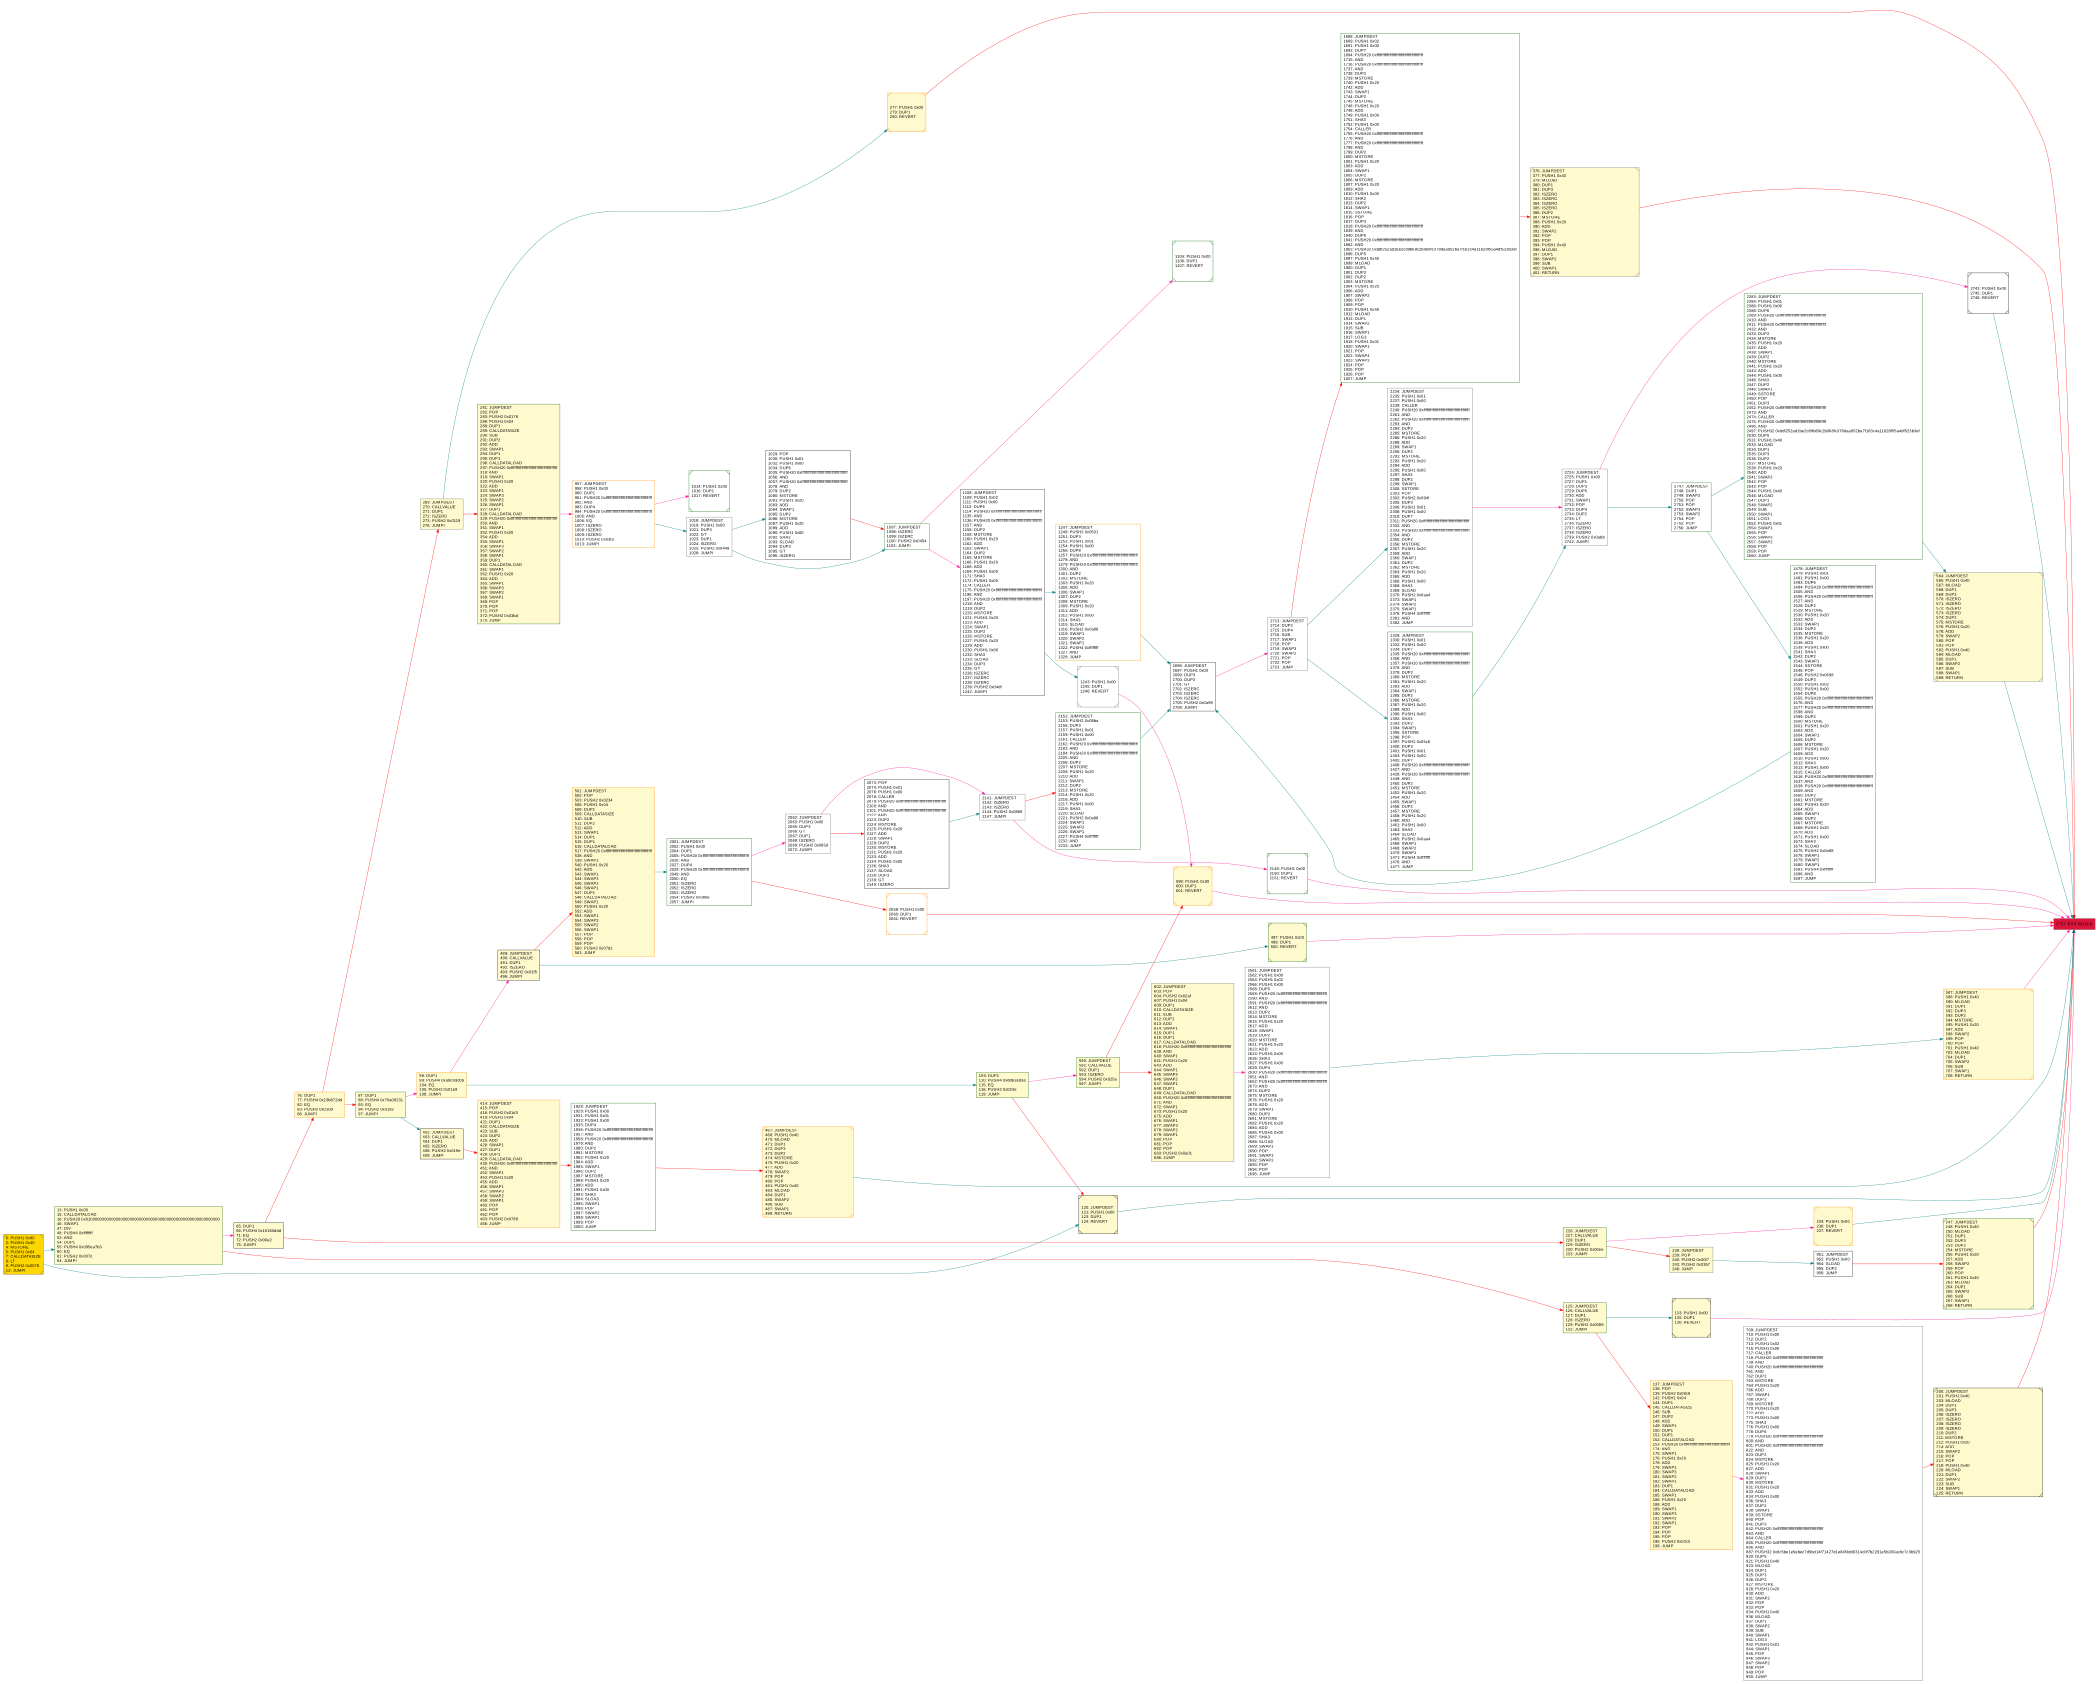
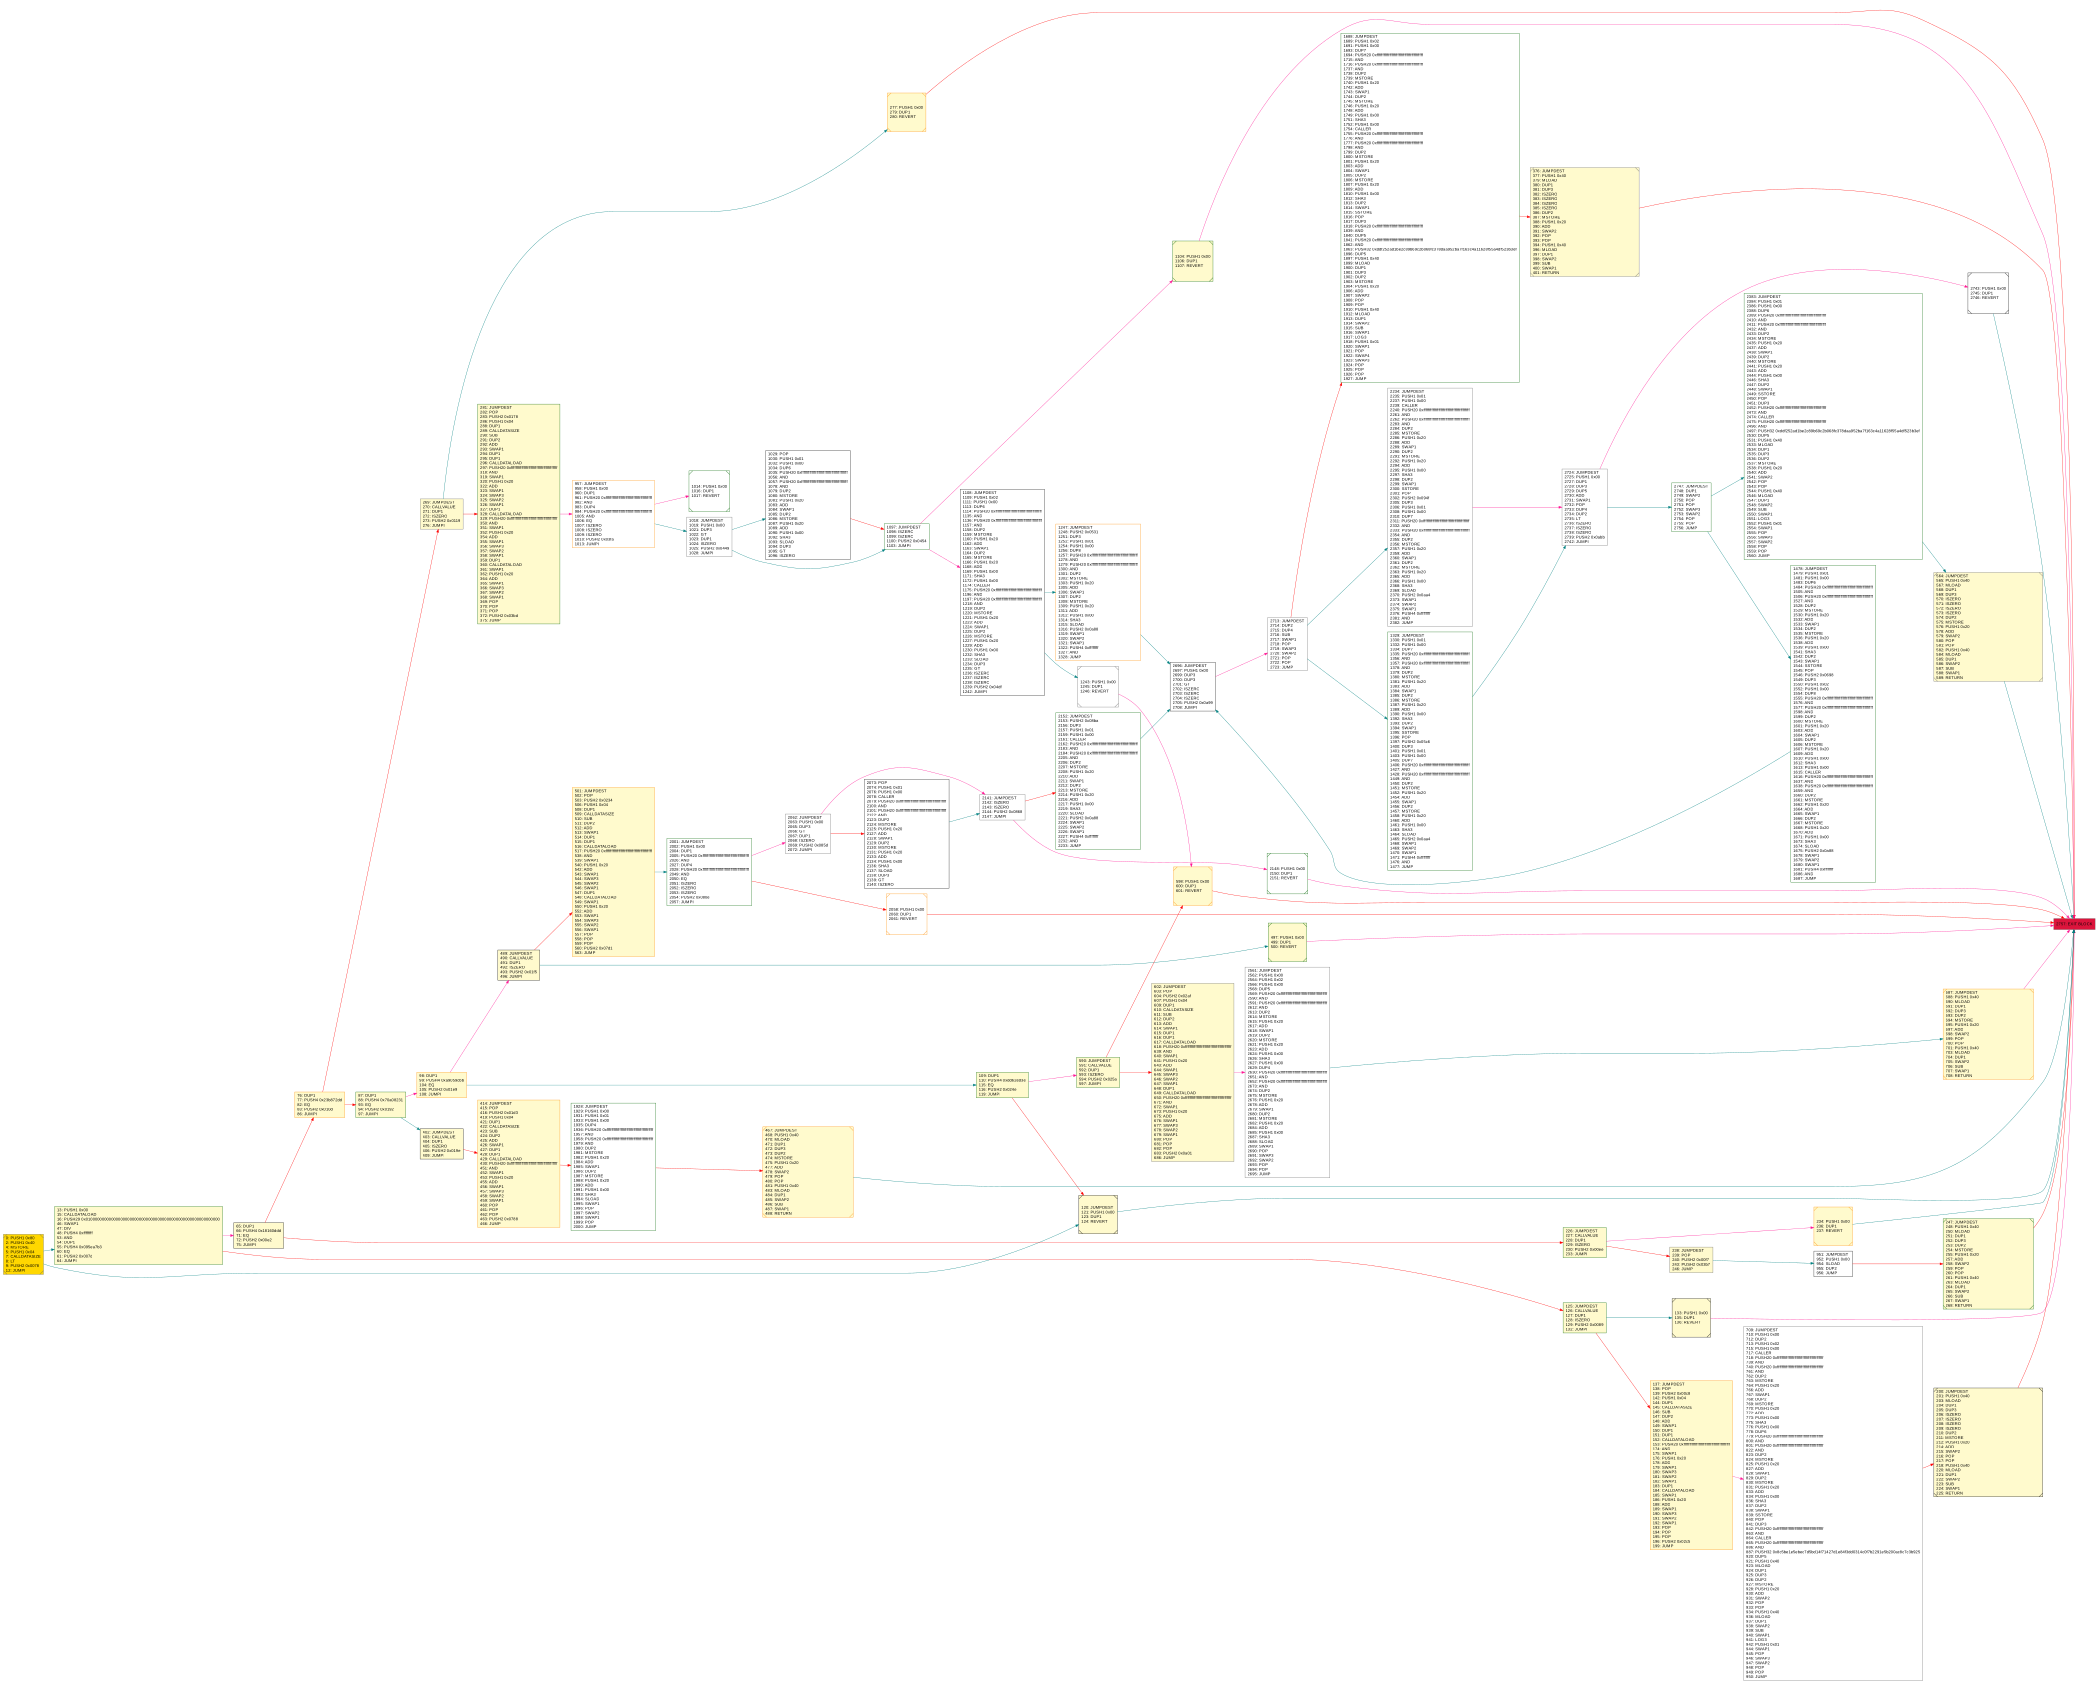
edge "1104: PUSH1 0x00 1106: DUP1 1107: REVERT" -> "2757: EXIT BLOCK": added
node "1104: PUSH1 0x00 1106: DUP1 1107: REVERT": fillcolor white -> lemonchiffon
edge "598: PUSH1 0x00 600: DUP1 601: REVERT" -> "2757: EXIT BLOCK": color deeppink -> red
